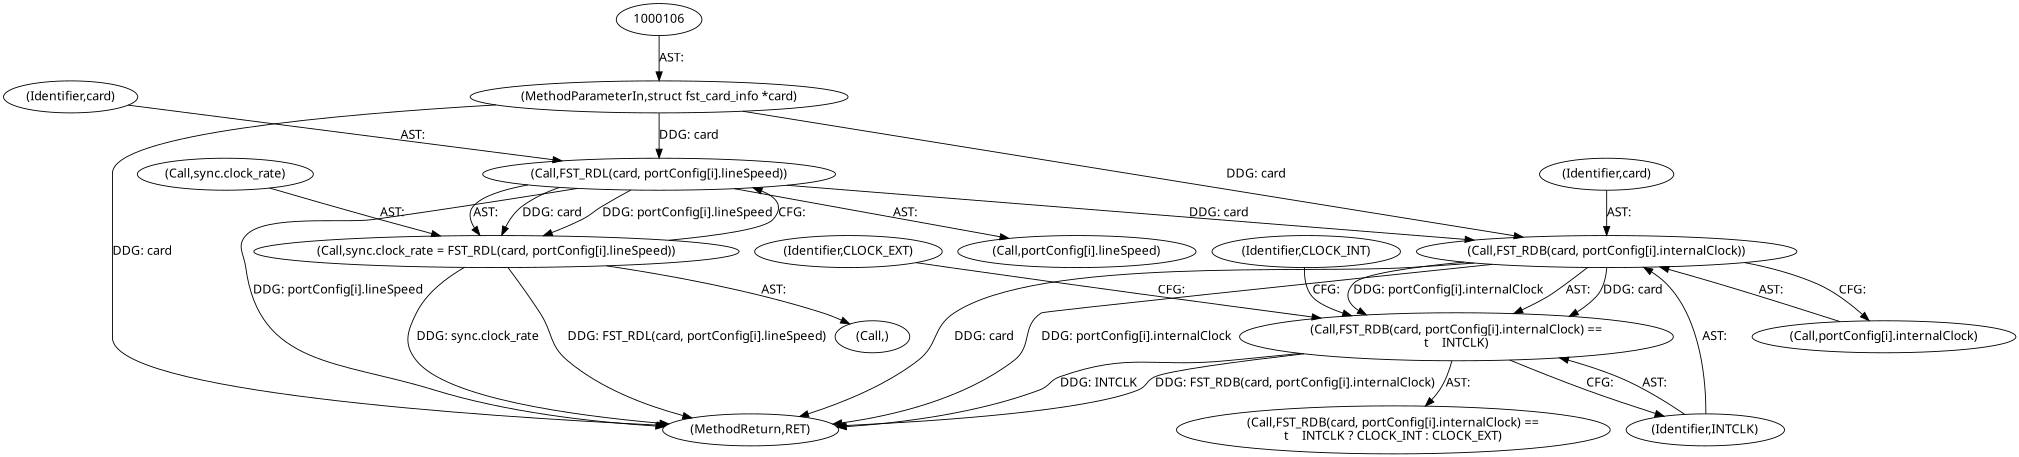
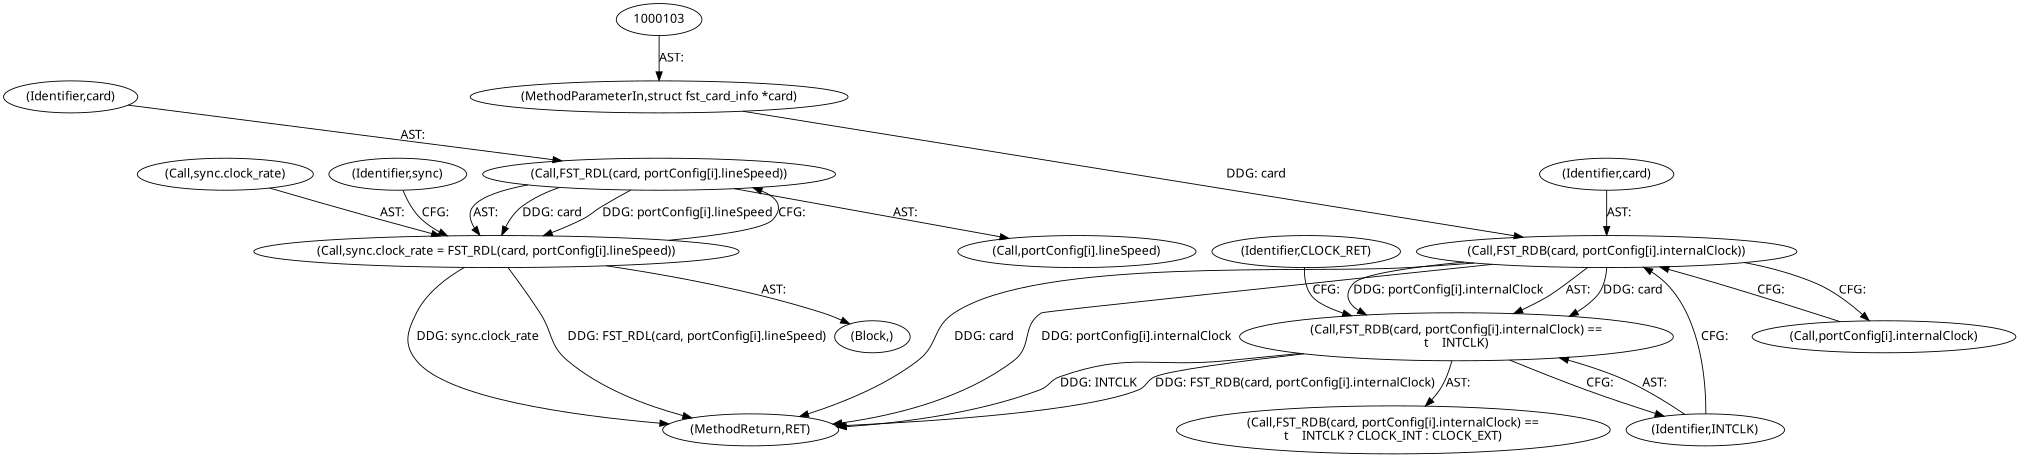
node "1000106": label "1000106" -> "1000103"
edge "(MethodParameterIn,struct fst_card_info *card)" -> "(Call,FST_RDL(card, portConfig[i].lineSpeed))": removed, label "DDG: card"
node "(Identifier,sync)": added
edge "(Call,FST_RDL(card, portConfig[i].lineSpeed))" -> "(Call,FST_RDB(card, portConfig[i].internalClock))": removed, label "DDG: card"
node "(Identifier,CLOCK_EXT)": removed
node "(Identifier,CLOCK_INT)": label "(Identifier,CLOCK_INT)" -> "(Identifier,CLOCK_RET)"
edge "(Call,portConfig[i].internalClock)" -> "(Call,FST_RDB(card, portConfig[i].internalClock))": label "AST: " -> "CFG: "
edge "(Call,FST_RDL(card, portConfig[i].lineSpeed))" -> "(MethodReturn,RET)": removed, label "DDG: portConfig[i].lineSpeed"
edge "(MethodParameterIn,struct fst_card_info *card)" -> "(MethodReturn,RET)": removed, label "DDG: card"
node "(Call,)": label "(Call,)" -> "(Block,)"
edge "(Identifier,INTCLK)" -> "(Call,FST_RDB(card, portConfig[i].internalClock))": label "AST: " -> "CFG: "
